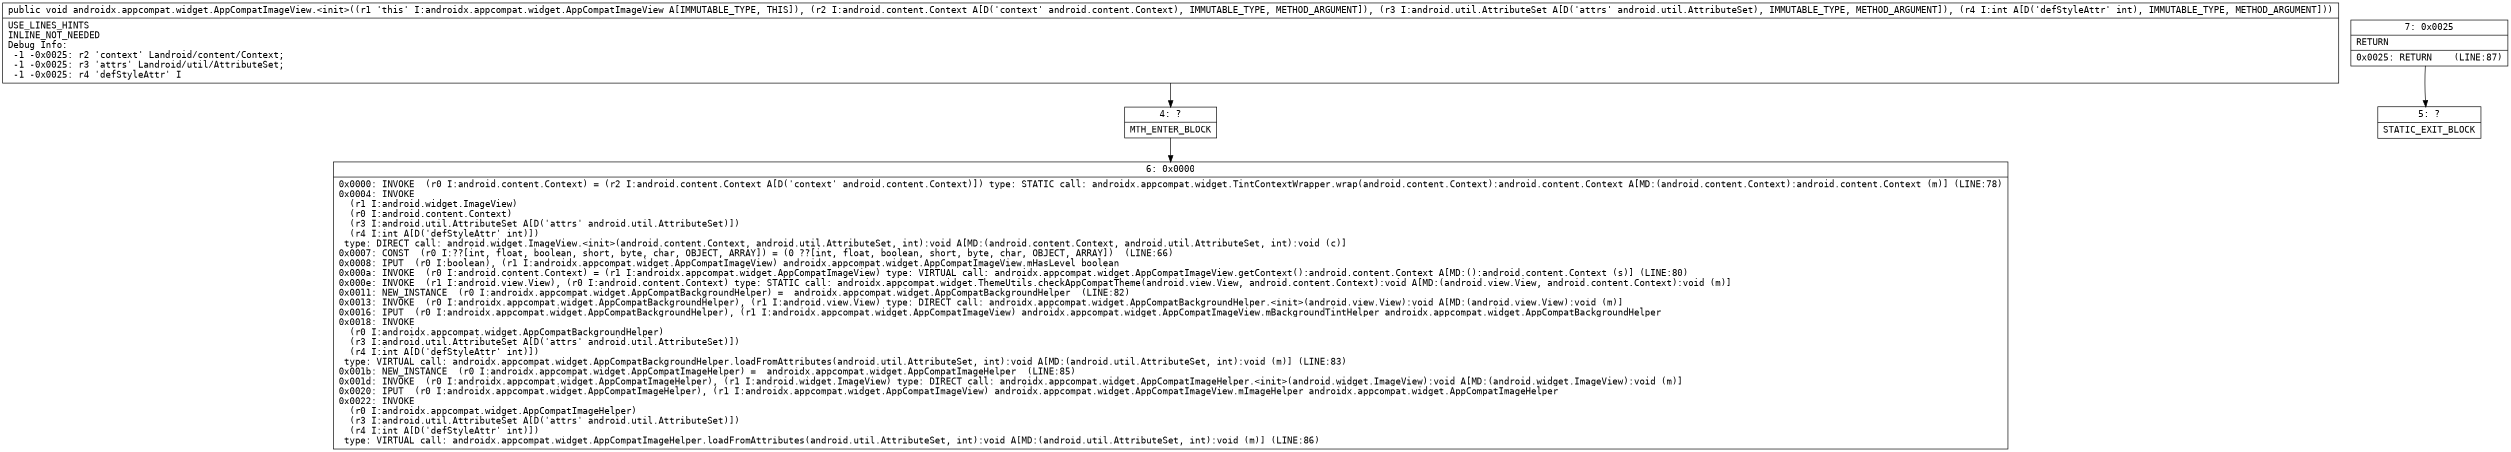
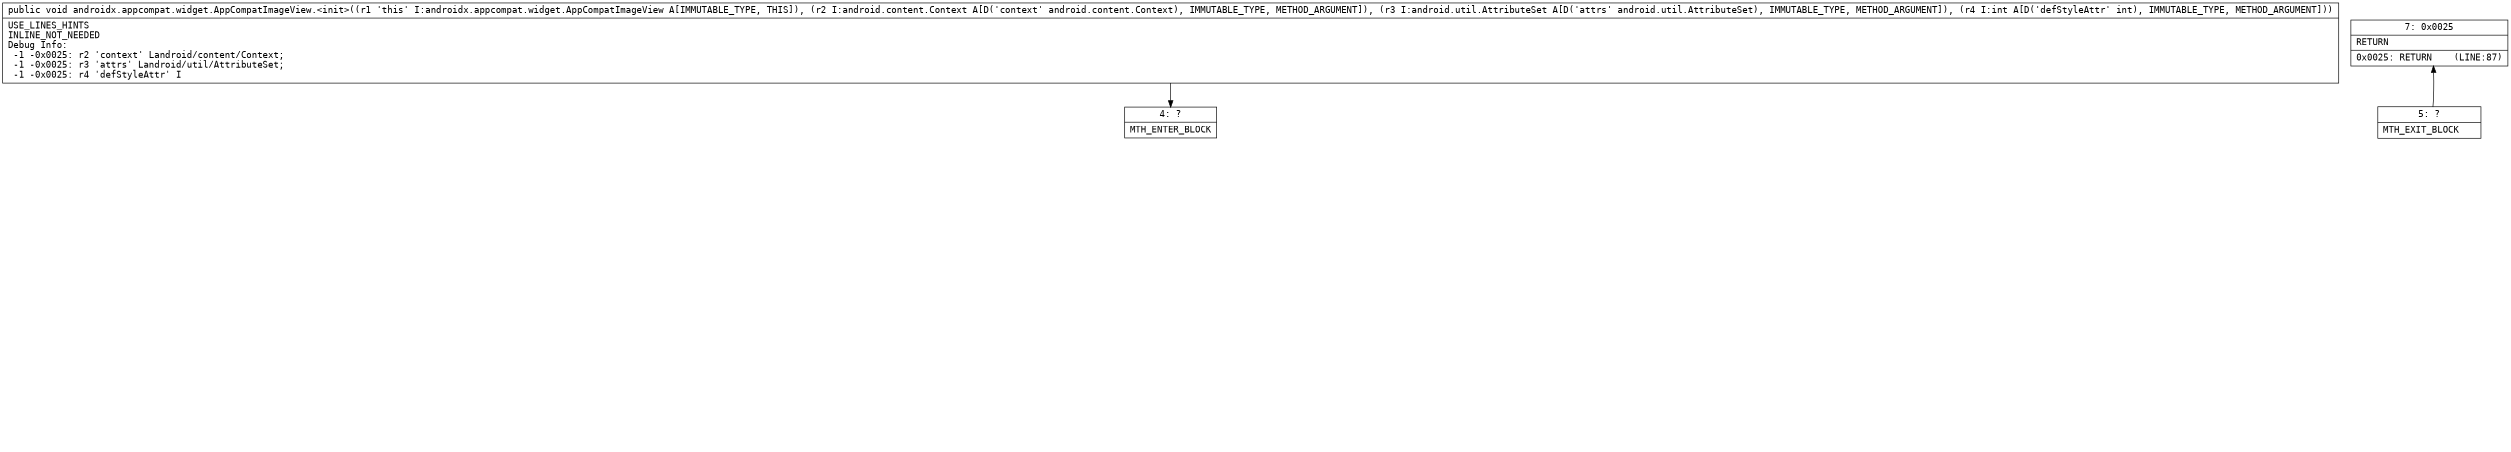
edge "7: 0x0025" -> "5: ?": reversed
node "5: ?": text "STATIC_EXIT_BLOCK" -> "MTH_EXIT_BLOCK"
node "6: 0x0000": removed
